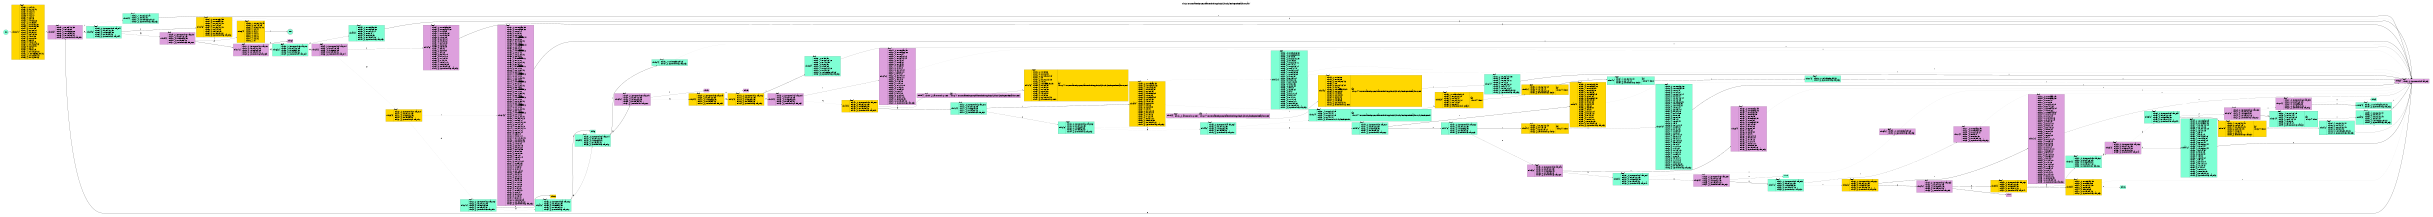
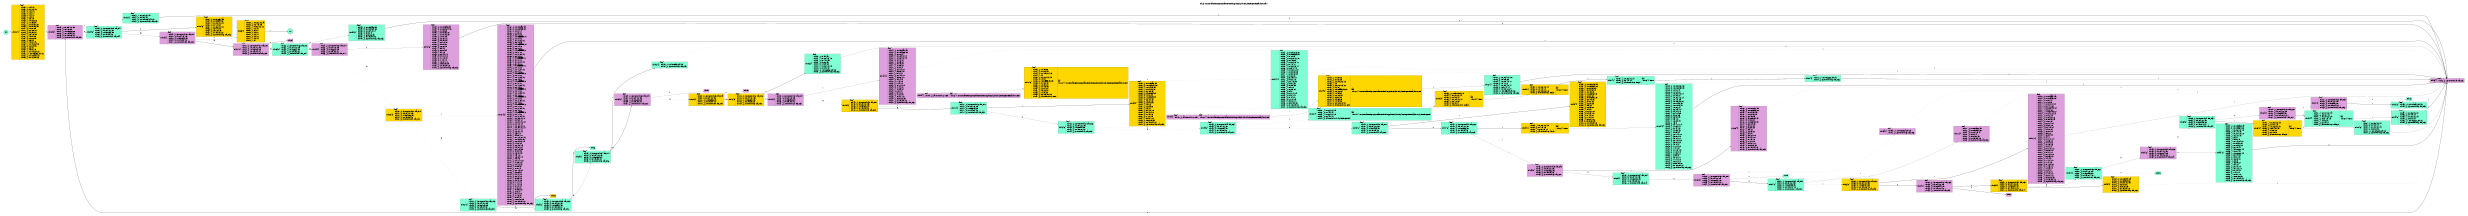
edge "0x401969 [30]" -> "0x401e76": now "0x4015b7 [28]" -> "0x401e76"
